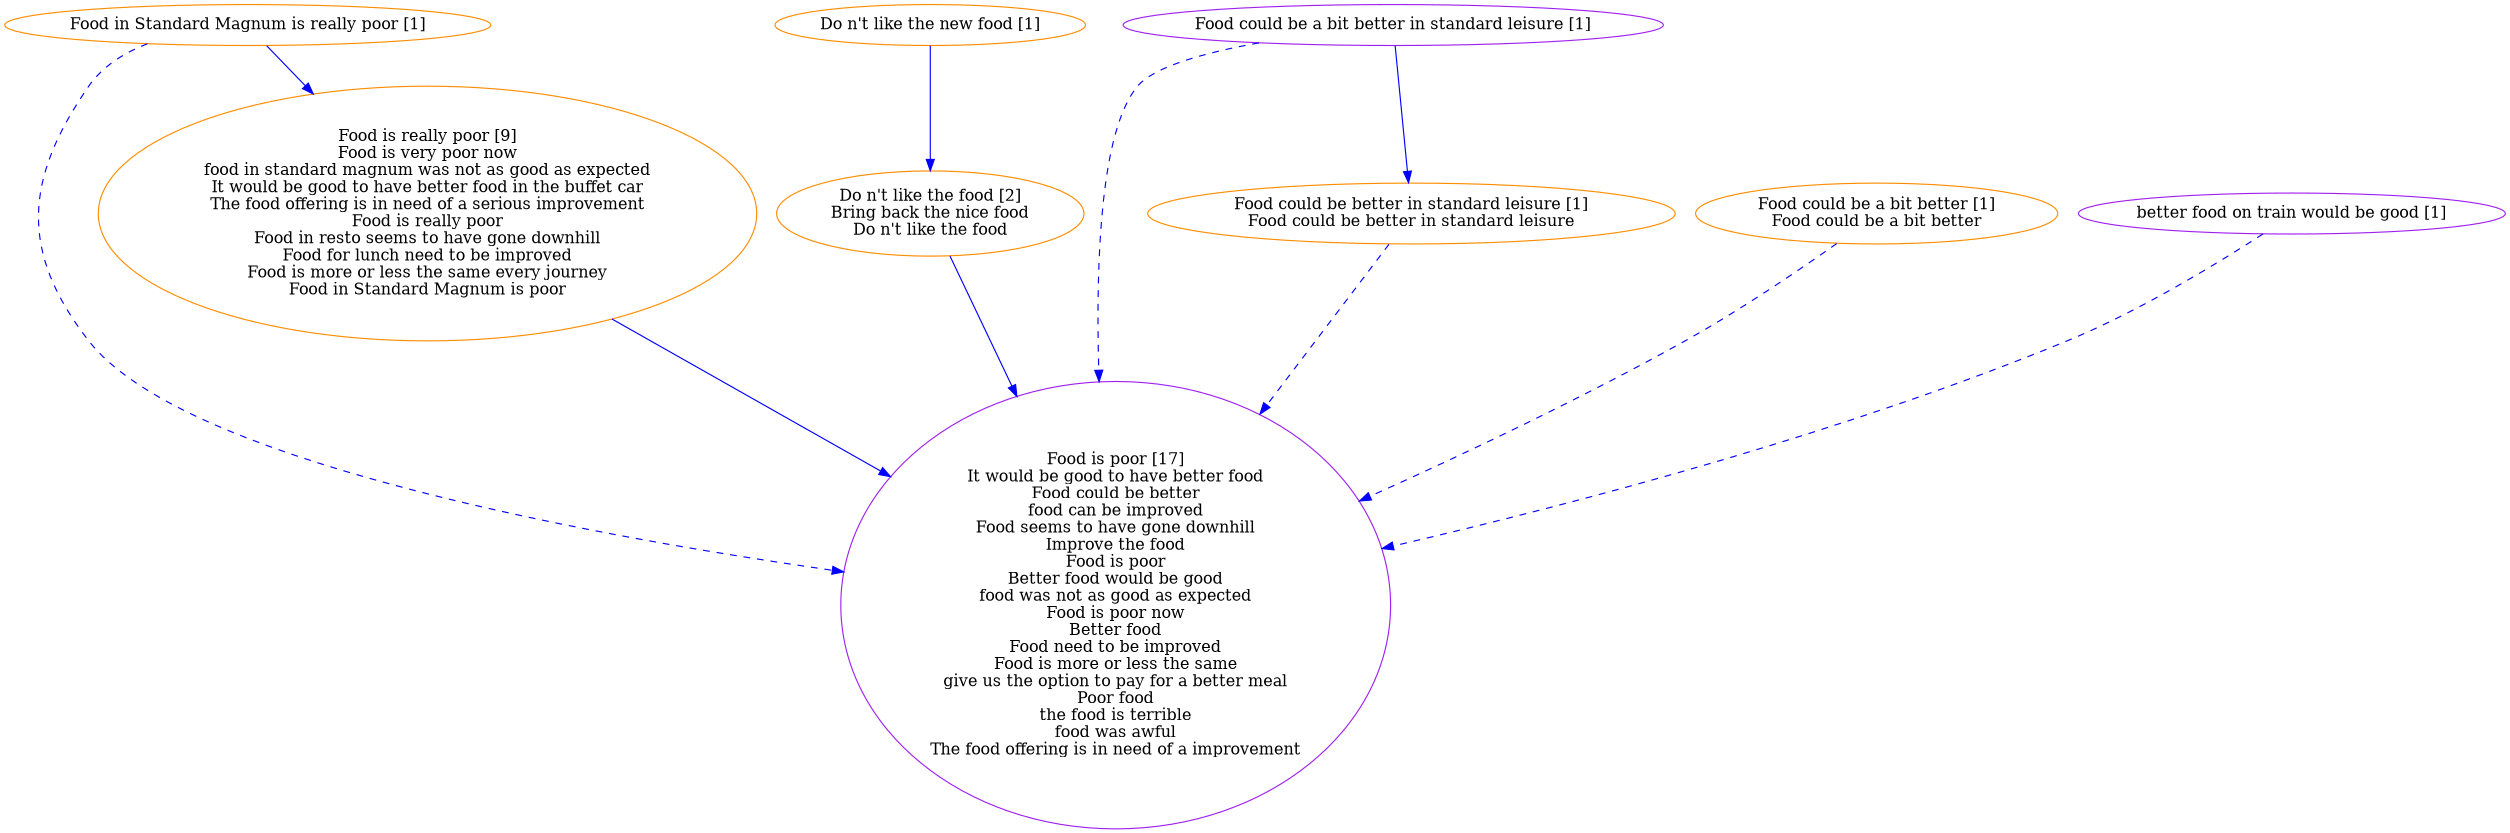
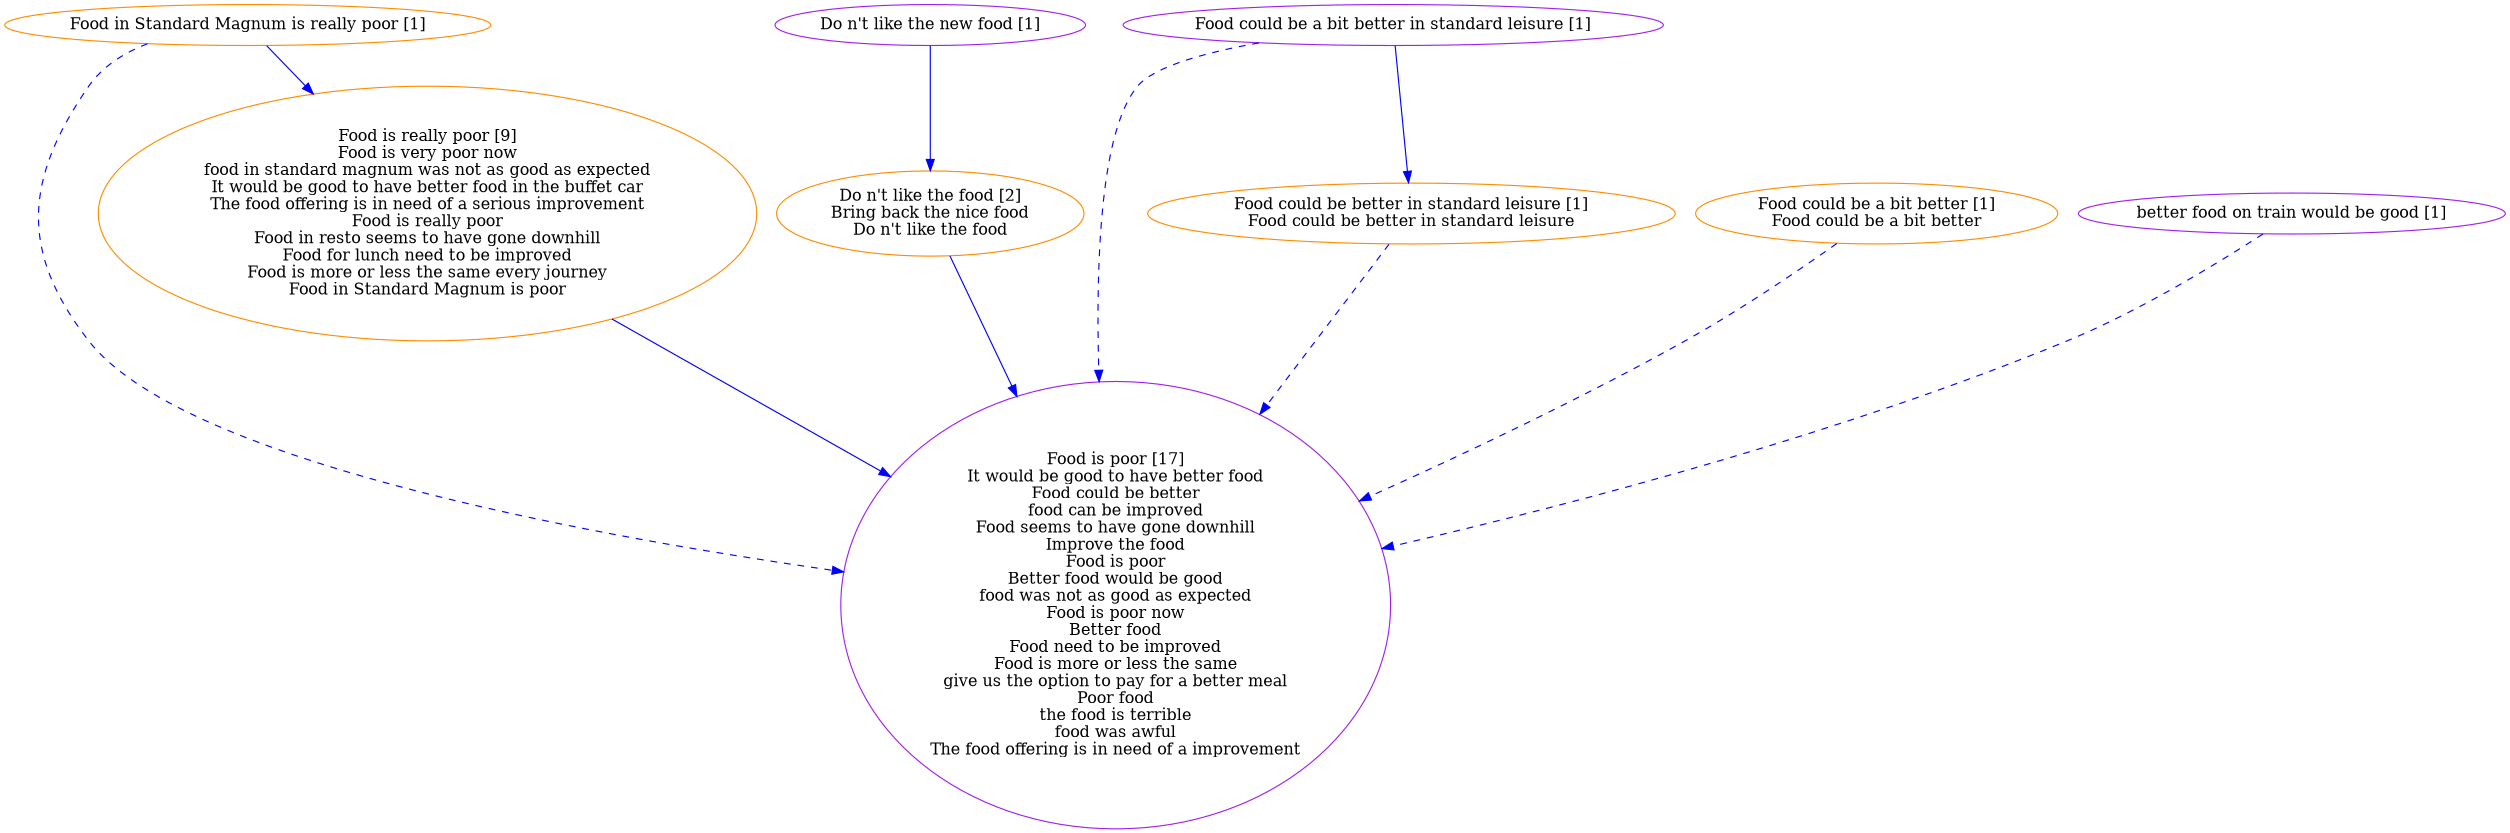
node "Do n't like the new food [1]": color darkorange -> purple
